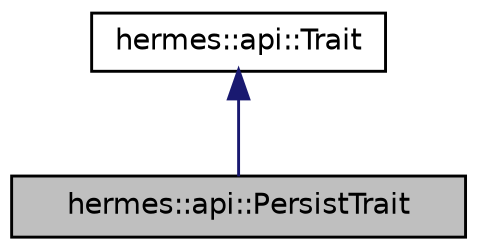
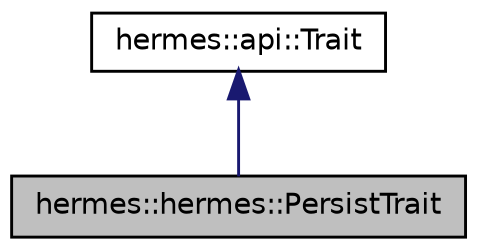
node "hermes::api::PersistTrait": label "hermes::api::PersistTrait" -> "hermes::hermes::PersistTrait"
